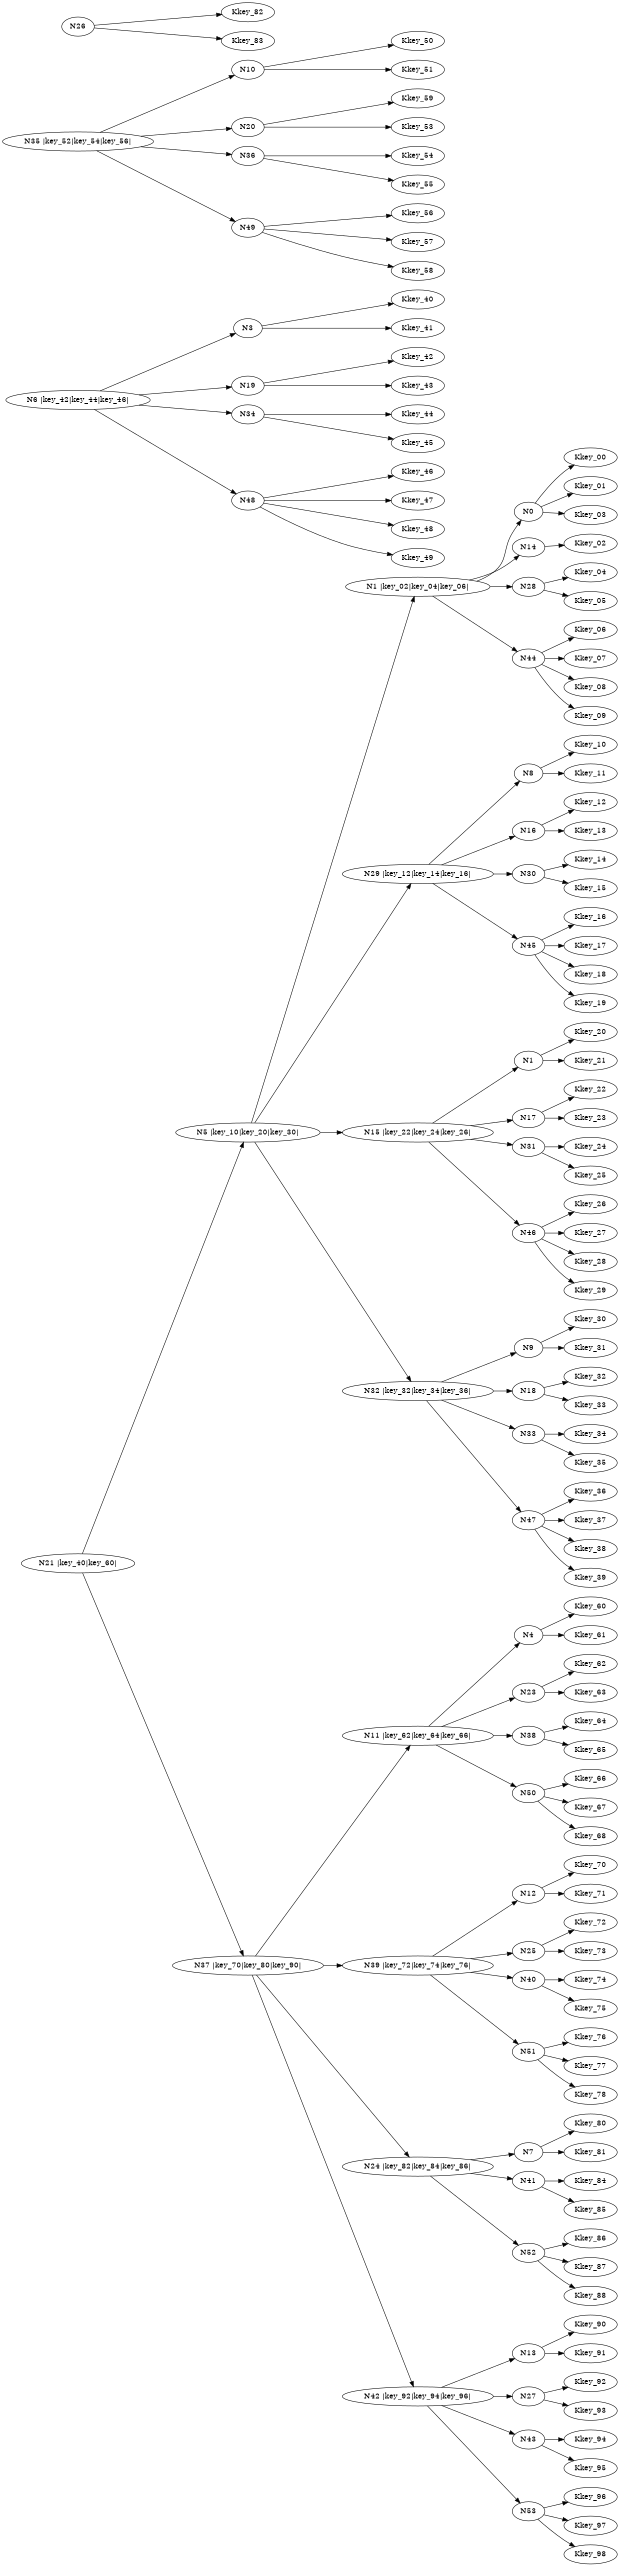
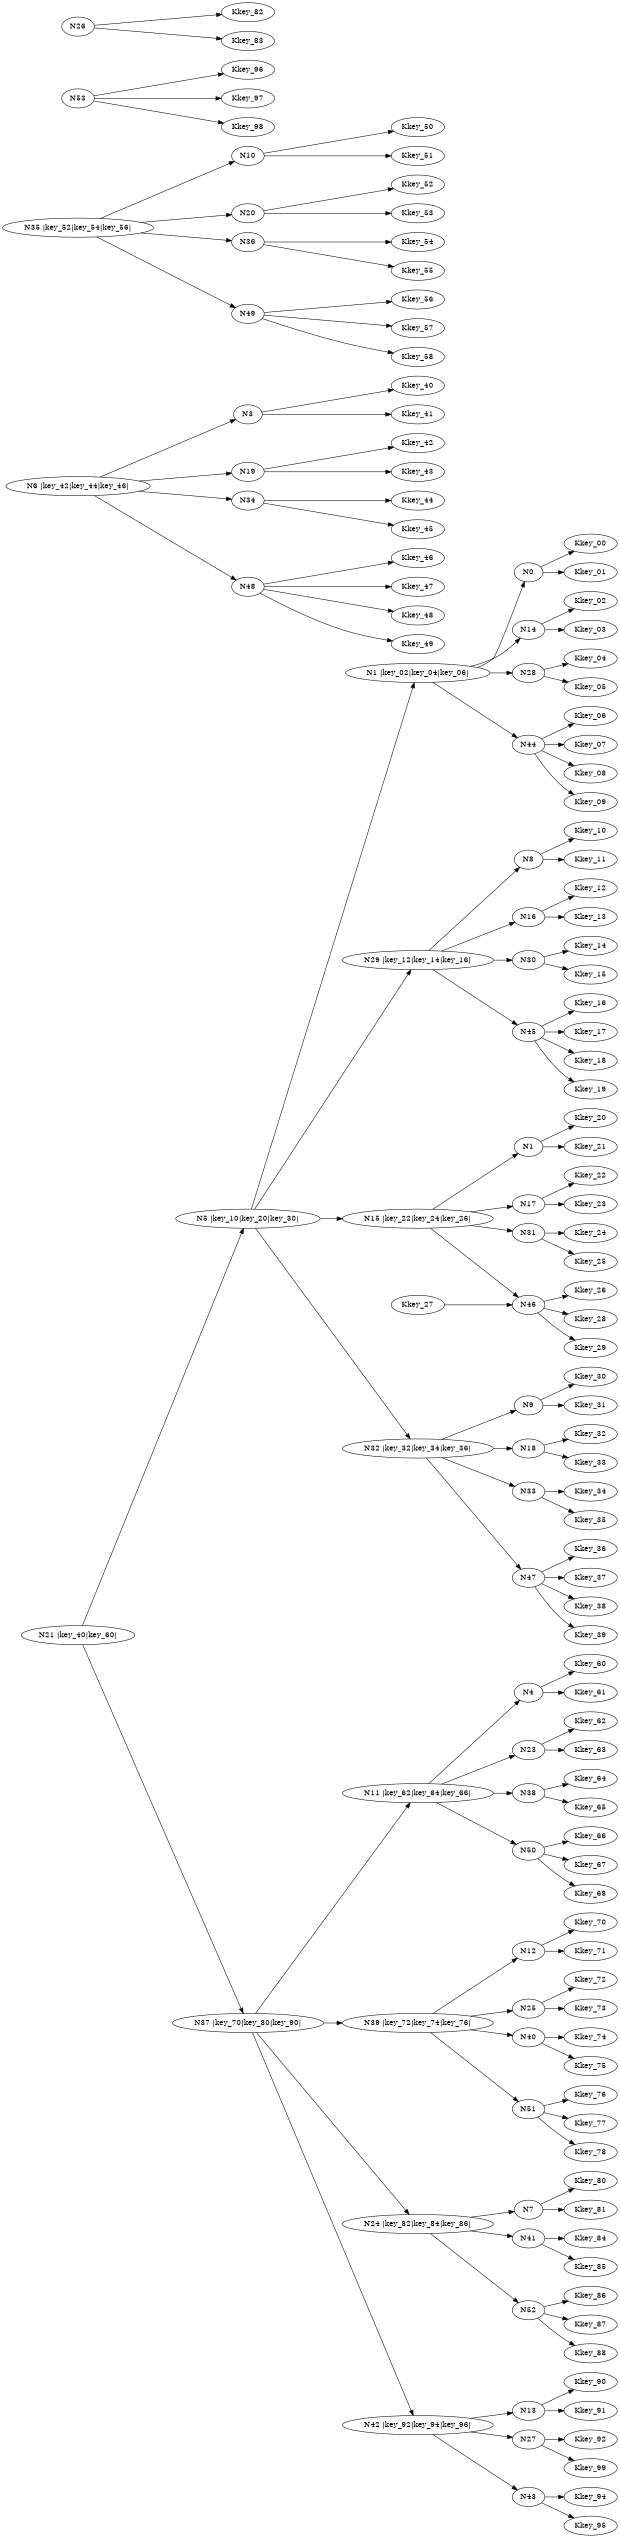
node "Kkey_59": label "Kkey_59" -> "Kkey_52"
edge "N0" -> "Kkey_03": now "N14" -> "Kkey_03"
edge "N46" -> "Kkey_27": reversed
node "Kkey_93": label "Kkey_93" -> "Kkey_99"
edge "N42 |key_92|key_94|key_96|" -> "N53": removed
